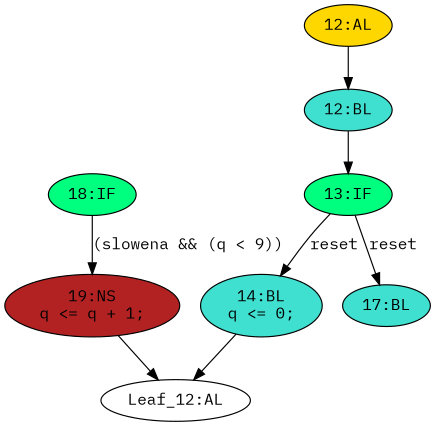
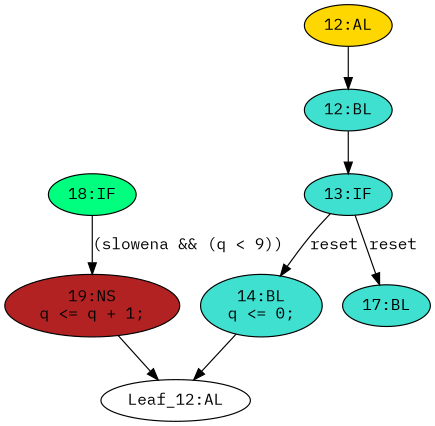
node "13:IF": fillcolor springgreen -> turquoise
